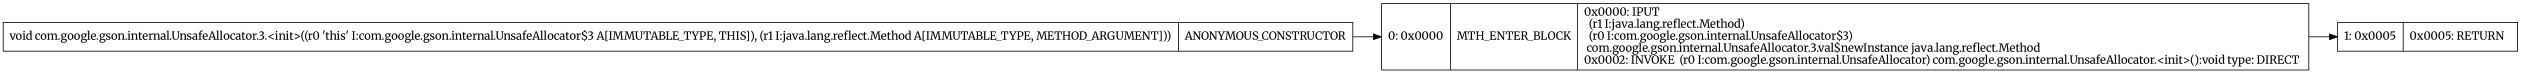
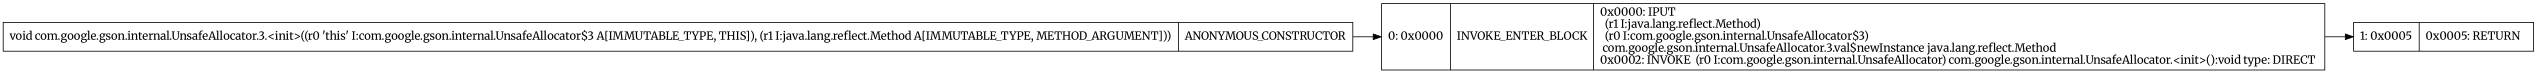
node "0: 0x0000": text "MTH_ENTER_BLOCK" -> "INVOKE_ENTER_BLOCK"
